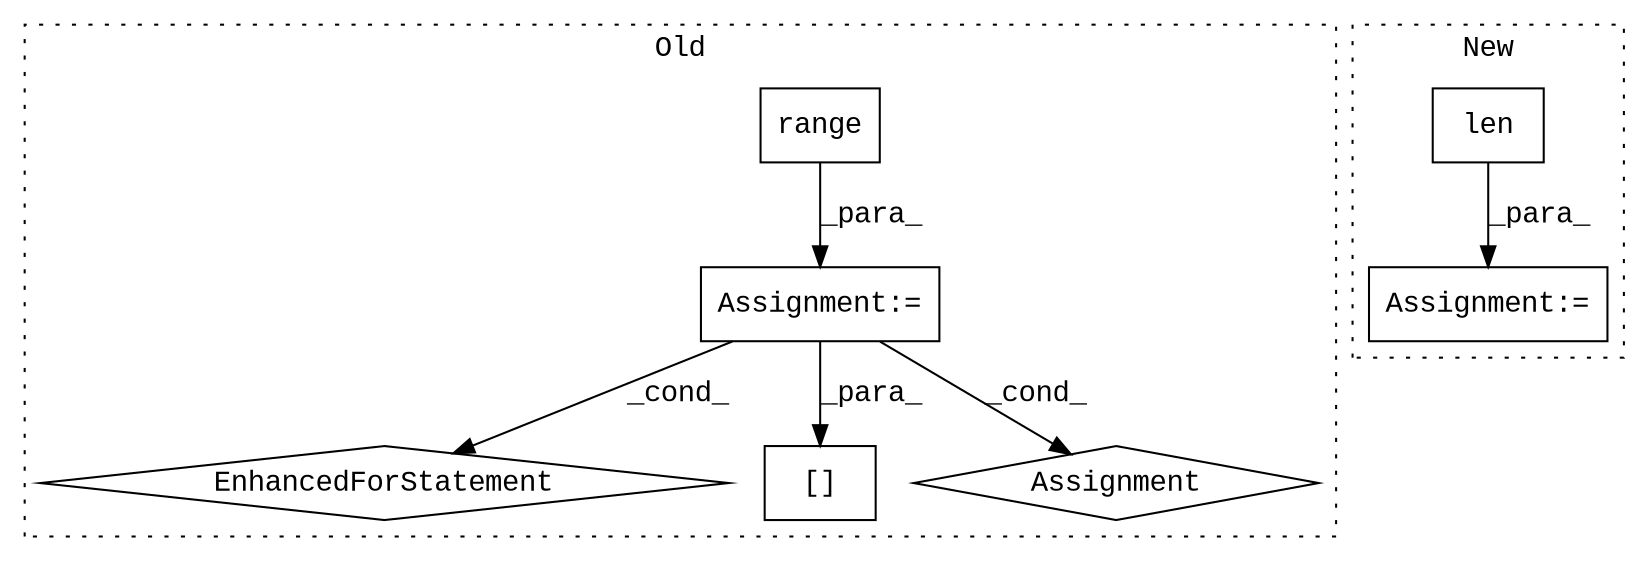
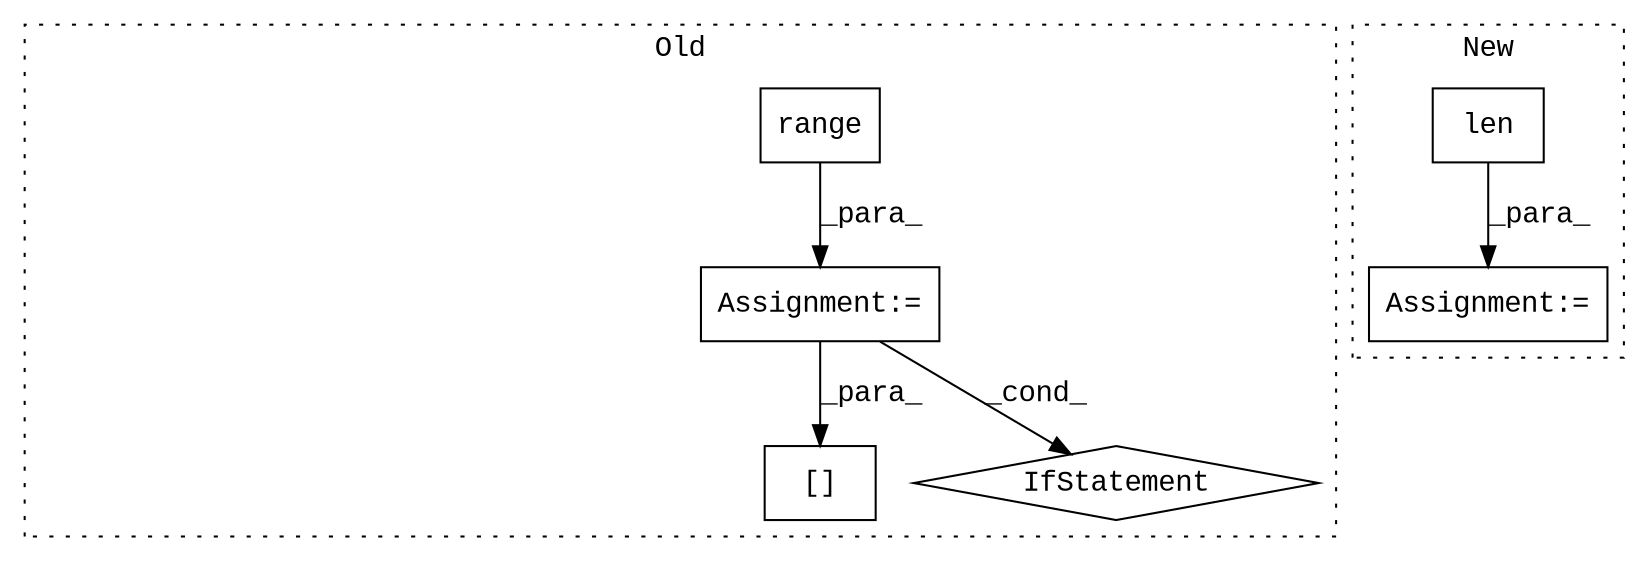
node "EnhancedForStatement": removed
node "Assignment": label "Assignment" -> "IfStatement"
